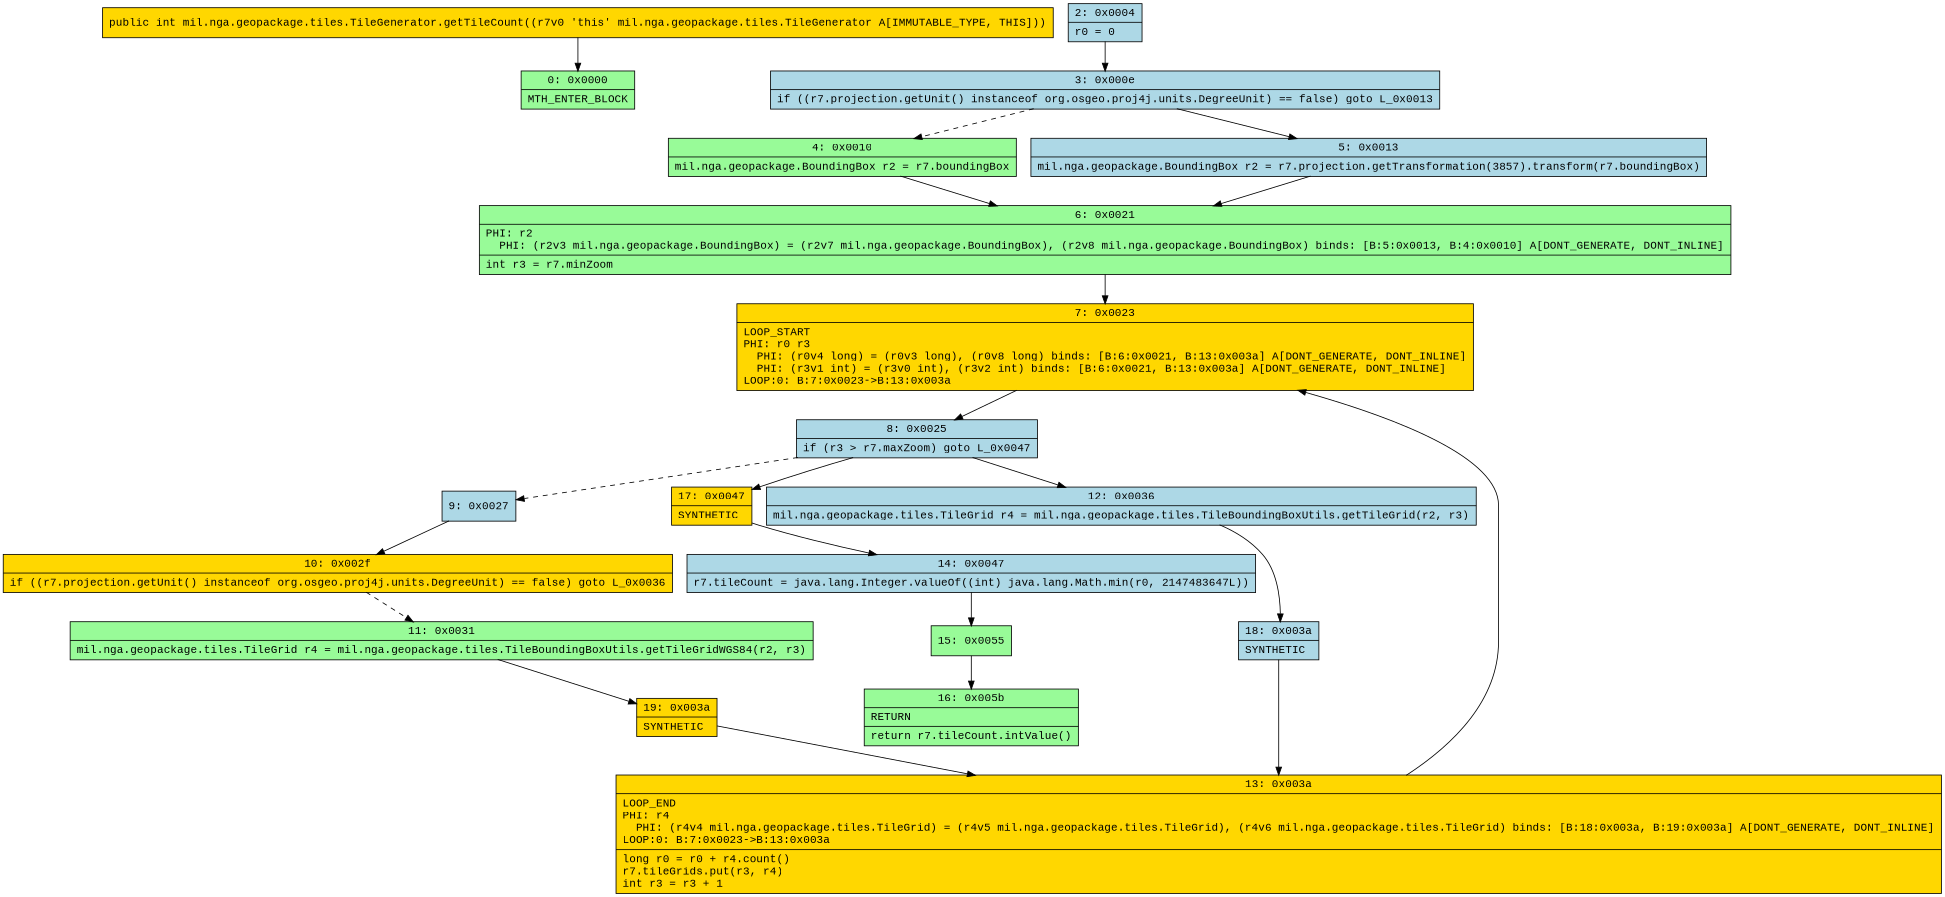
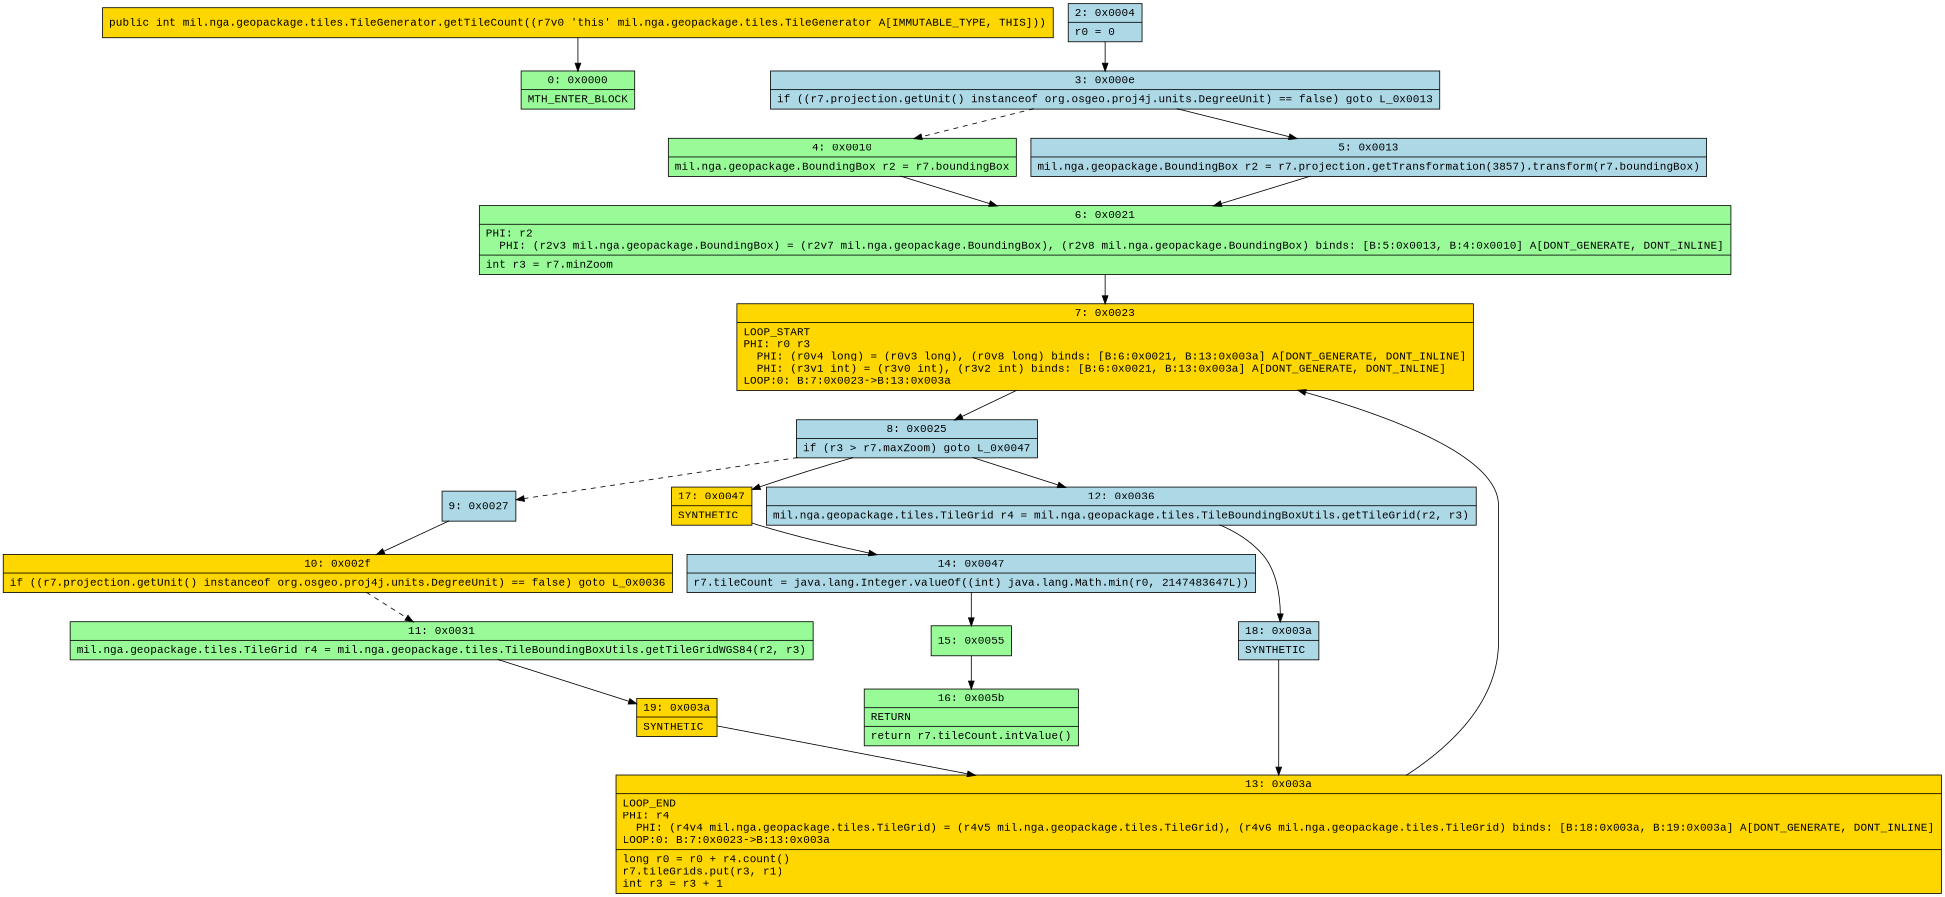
node "13: 0x003a": text "r7.tileGrids.put(r3, r4)" -> "r7.tileGrids.put(r3, r1)"
